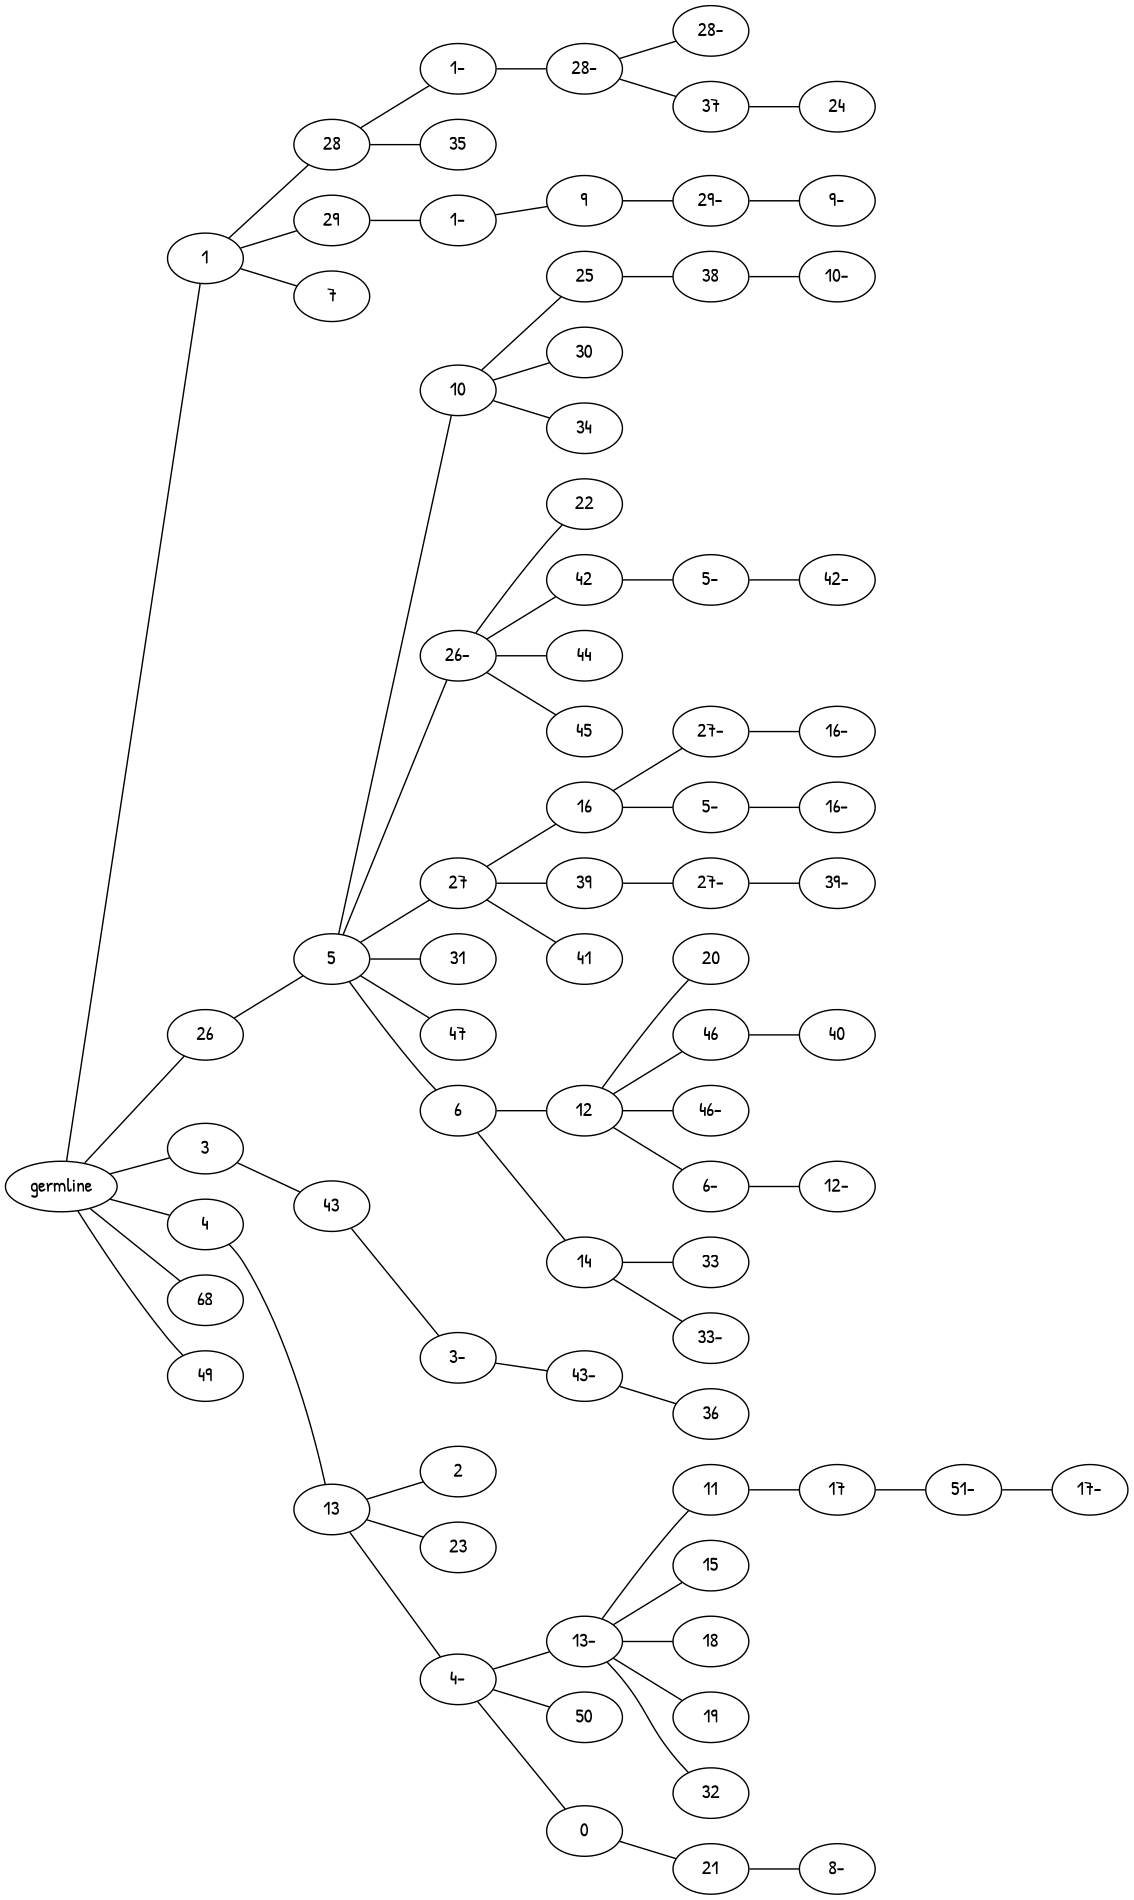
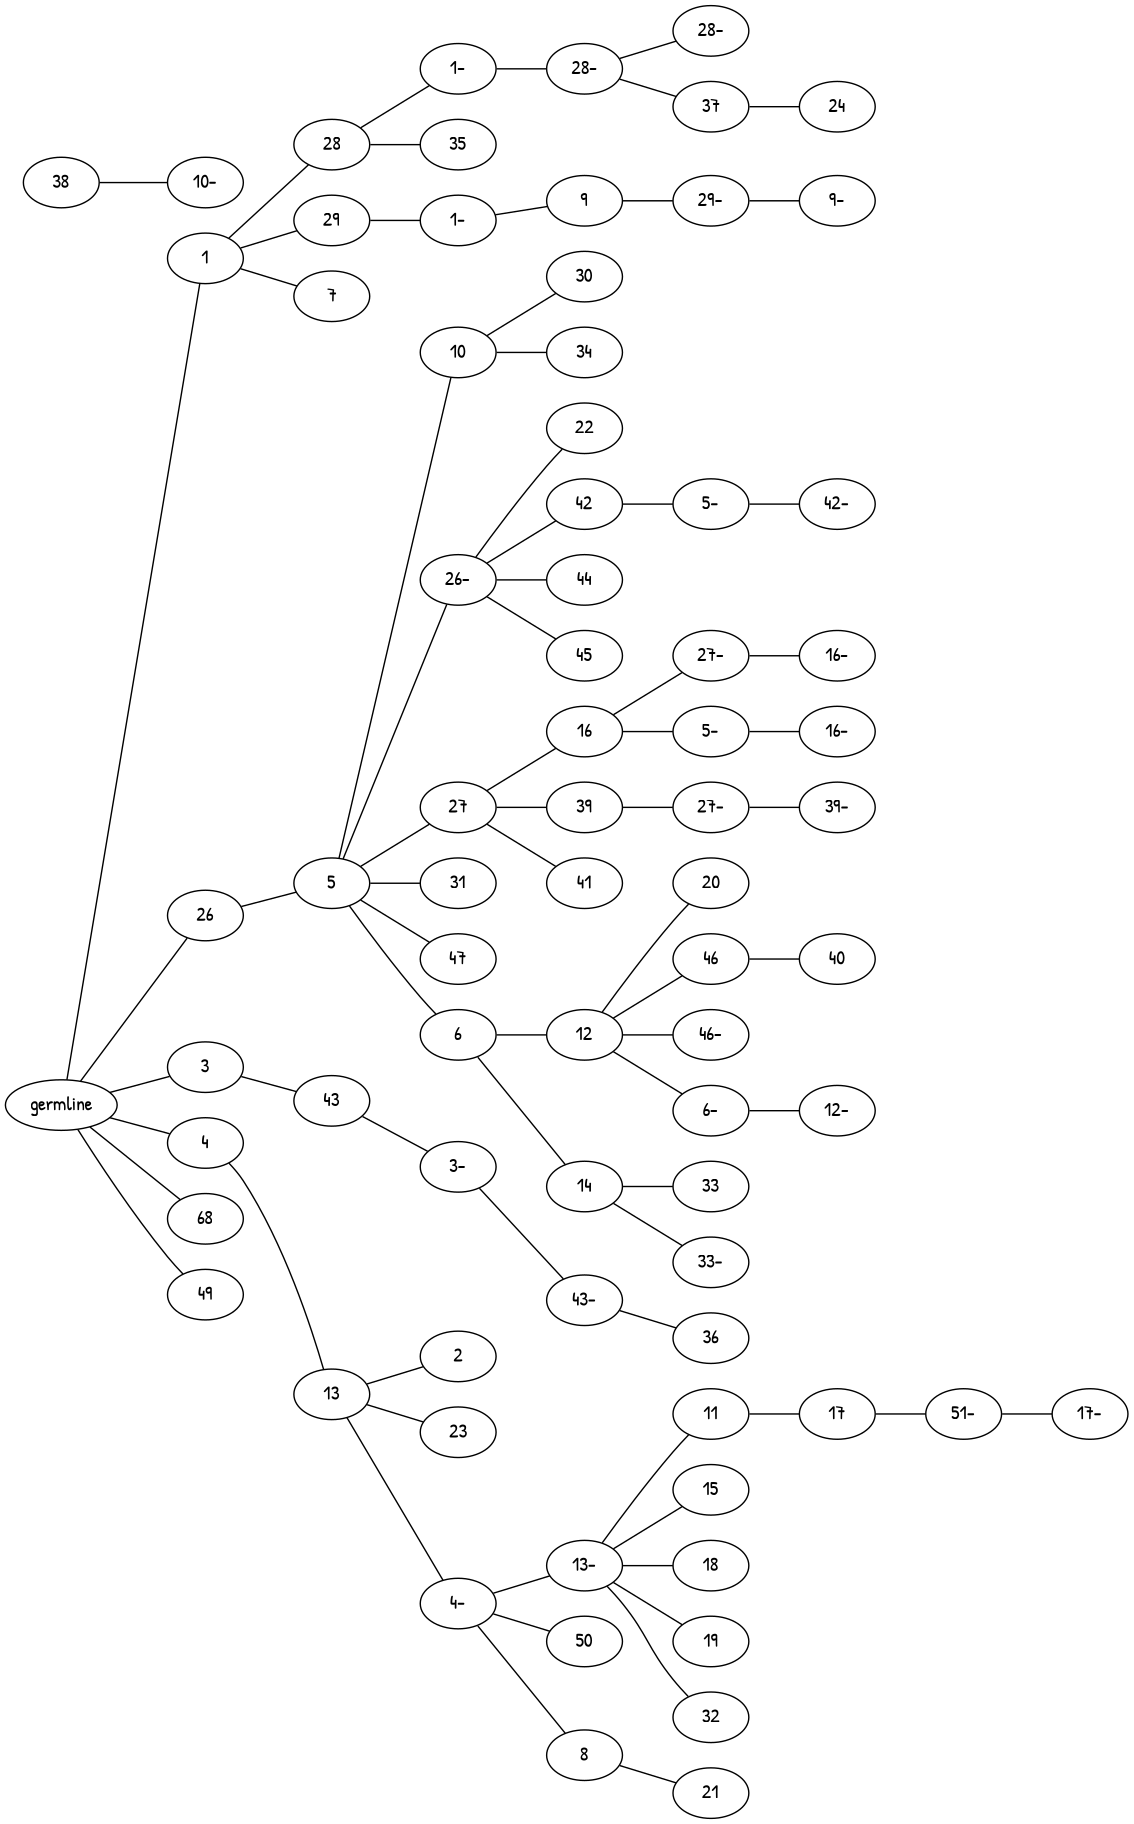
node "25": removed
node "0": label "0" -> "8"
node "8-": removed
